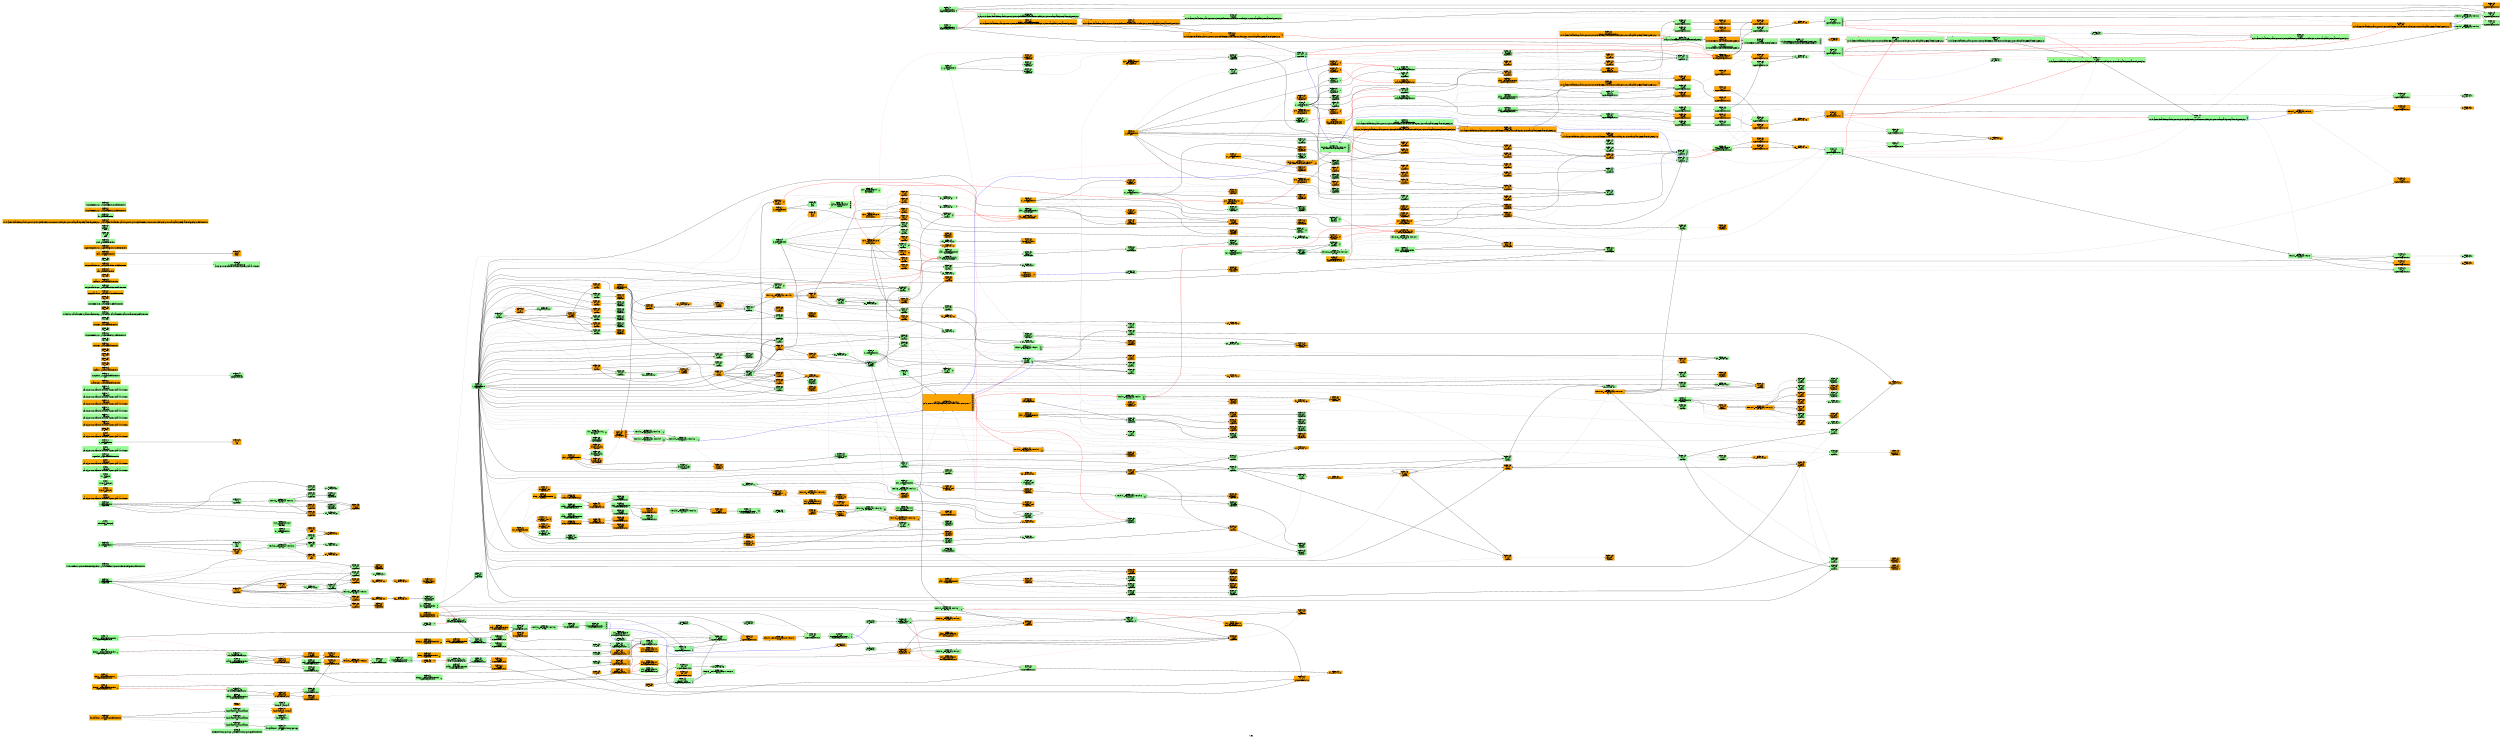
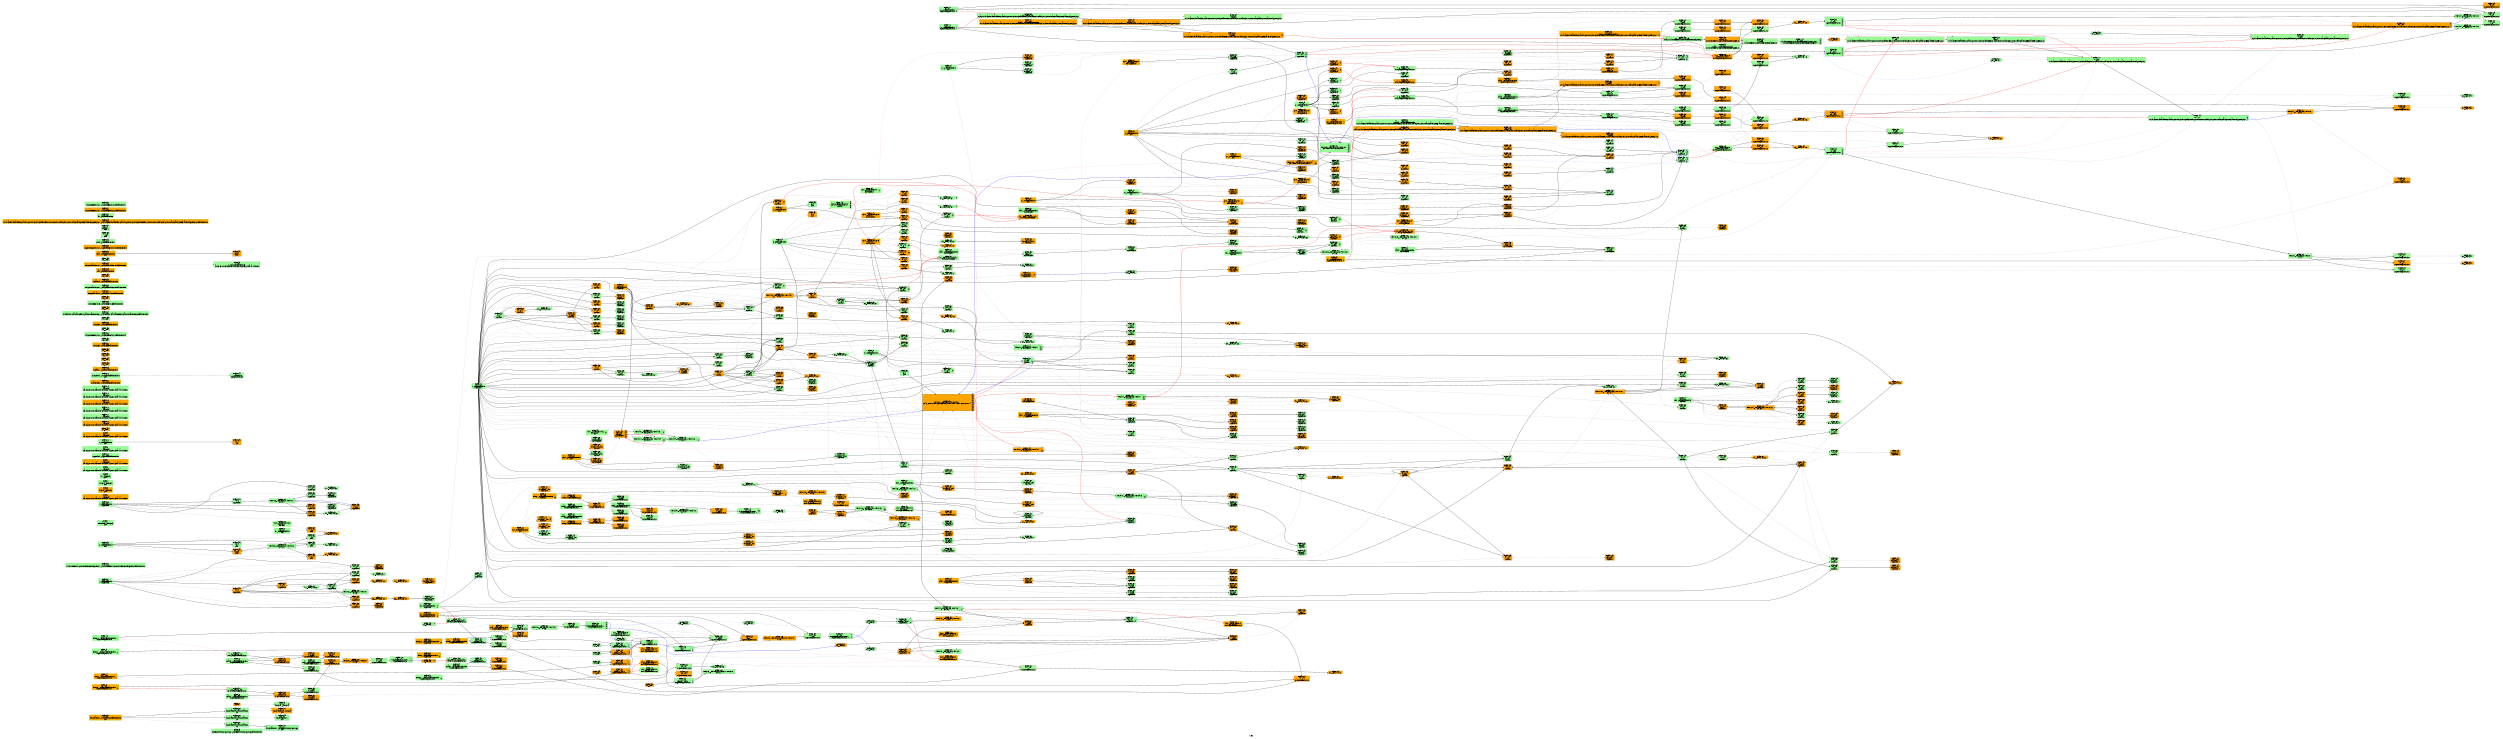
edge "NodeID: 455" -> "NodeID: 726": color black -> blue
edge "NodeID: 69" -> "NodeID: 450": style bold -> dashed
